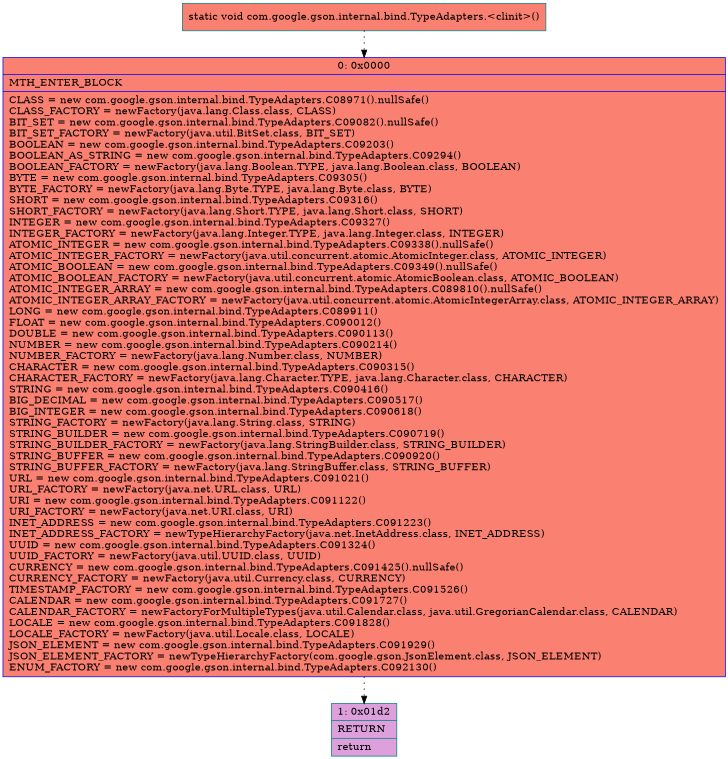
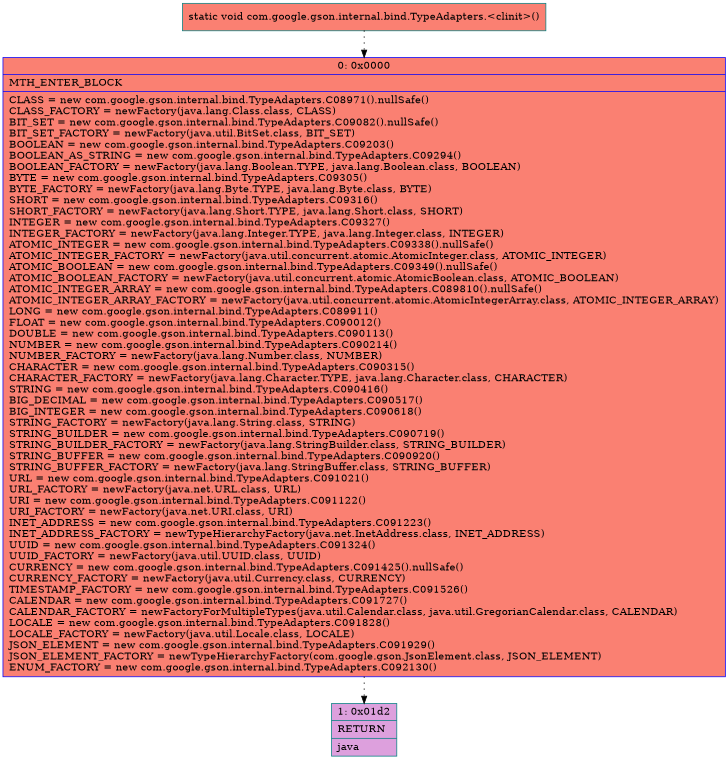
node "1: 0x01d2": text "return" -> "java"
